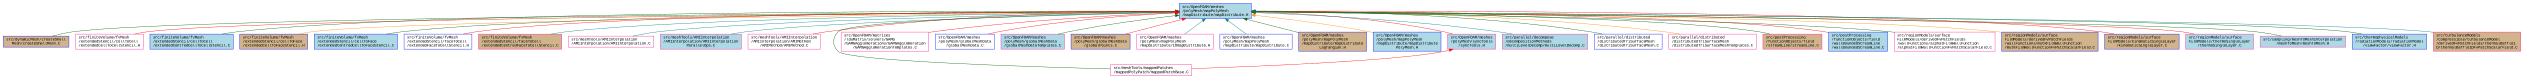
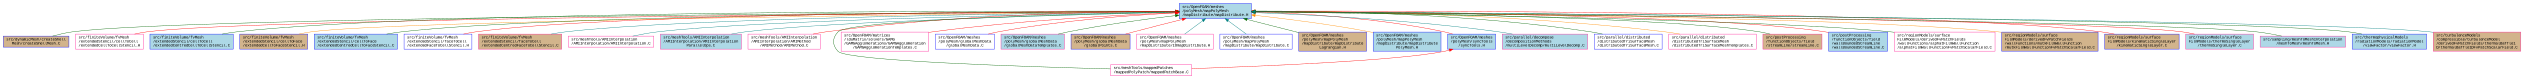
node "src/OpenFOAM/meshes /polyMesh/syncTools /syncTools.H": color deeppink -> blue
